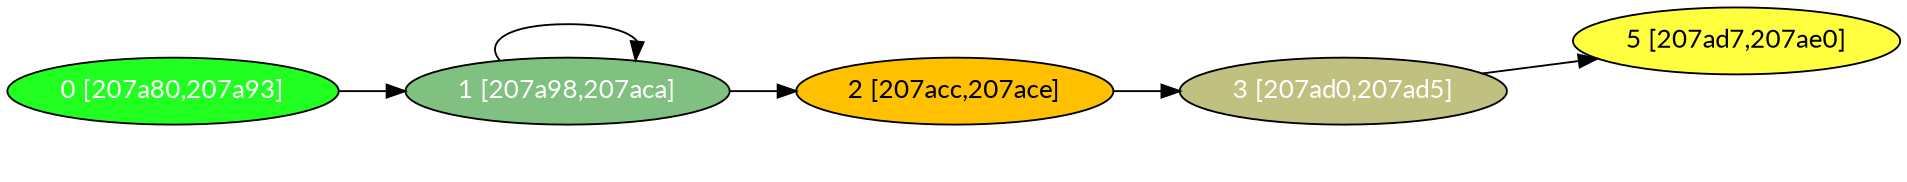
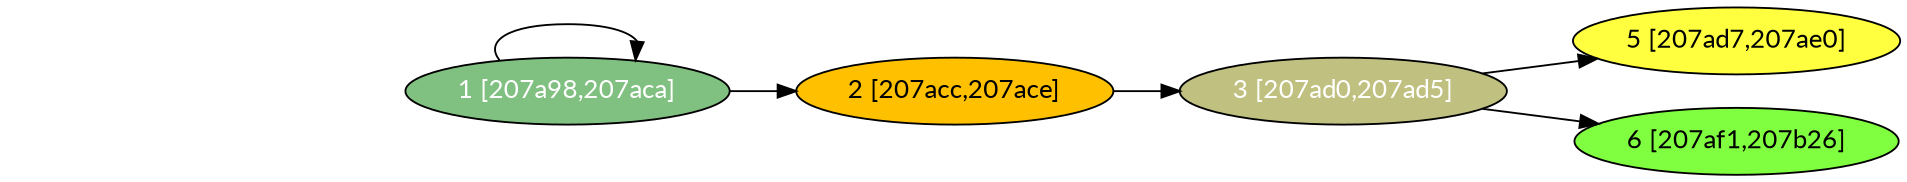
node "0 [207a80,207a93]": removed
node "6 [207af1,207b26]": added
